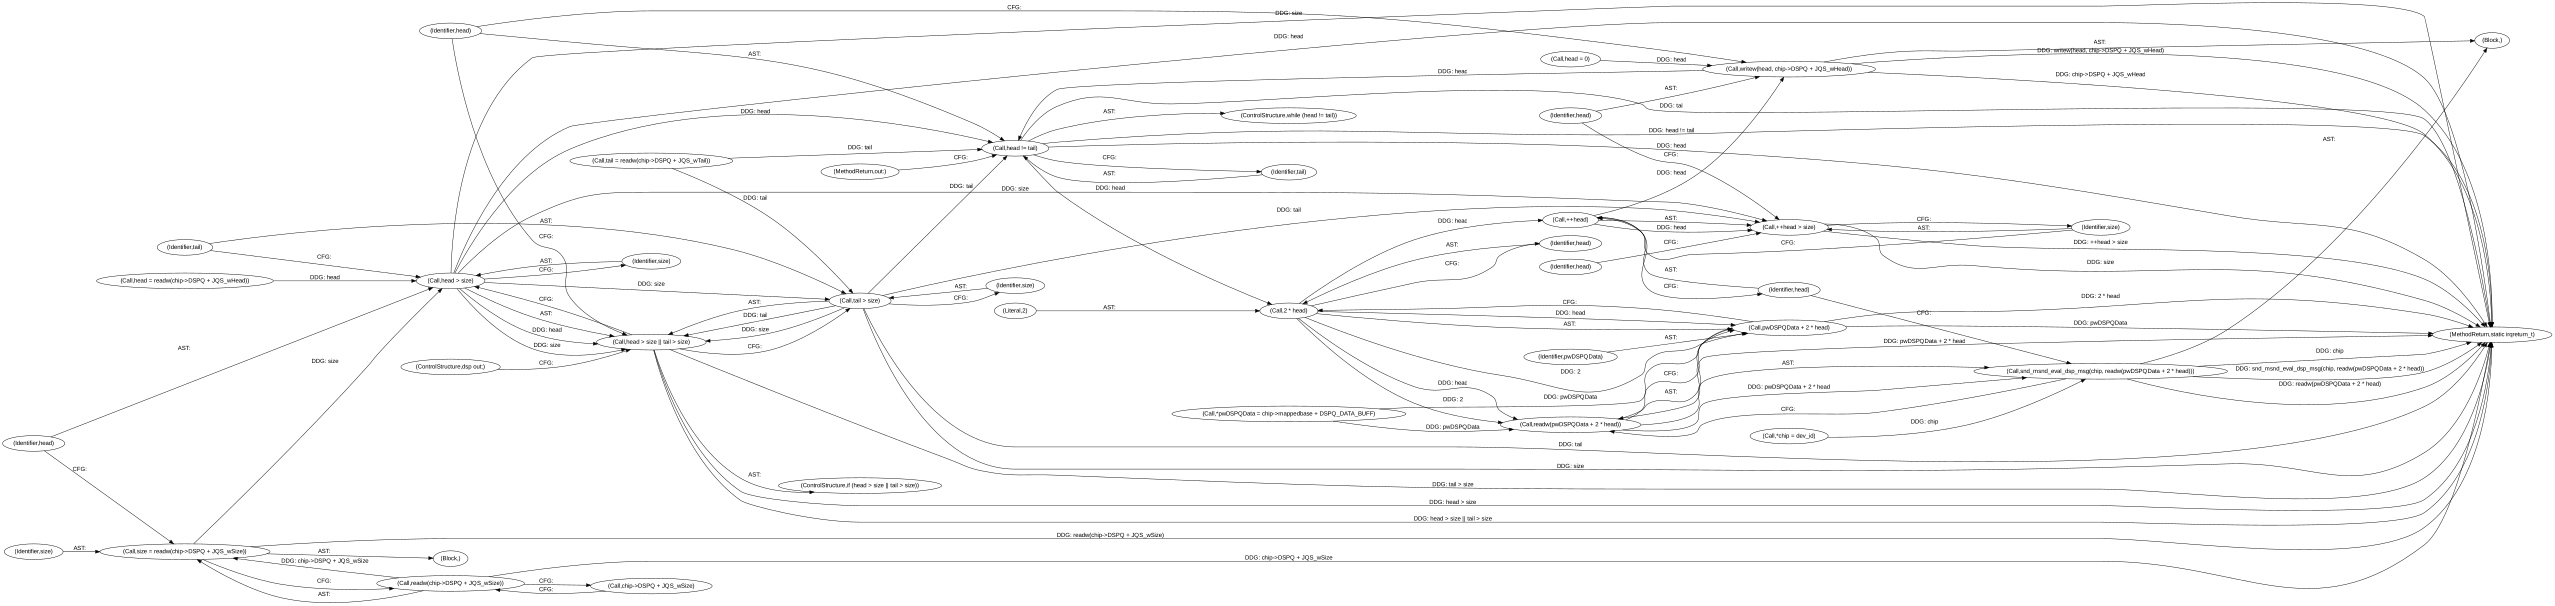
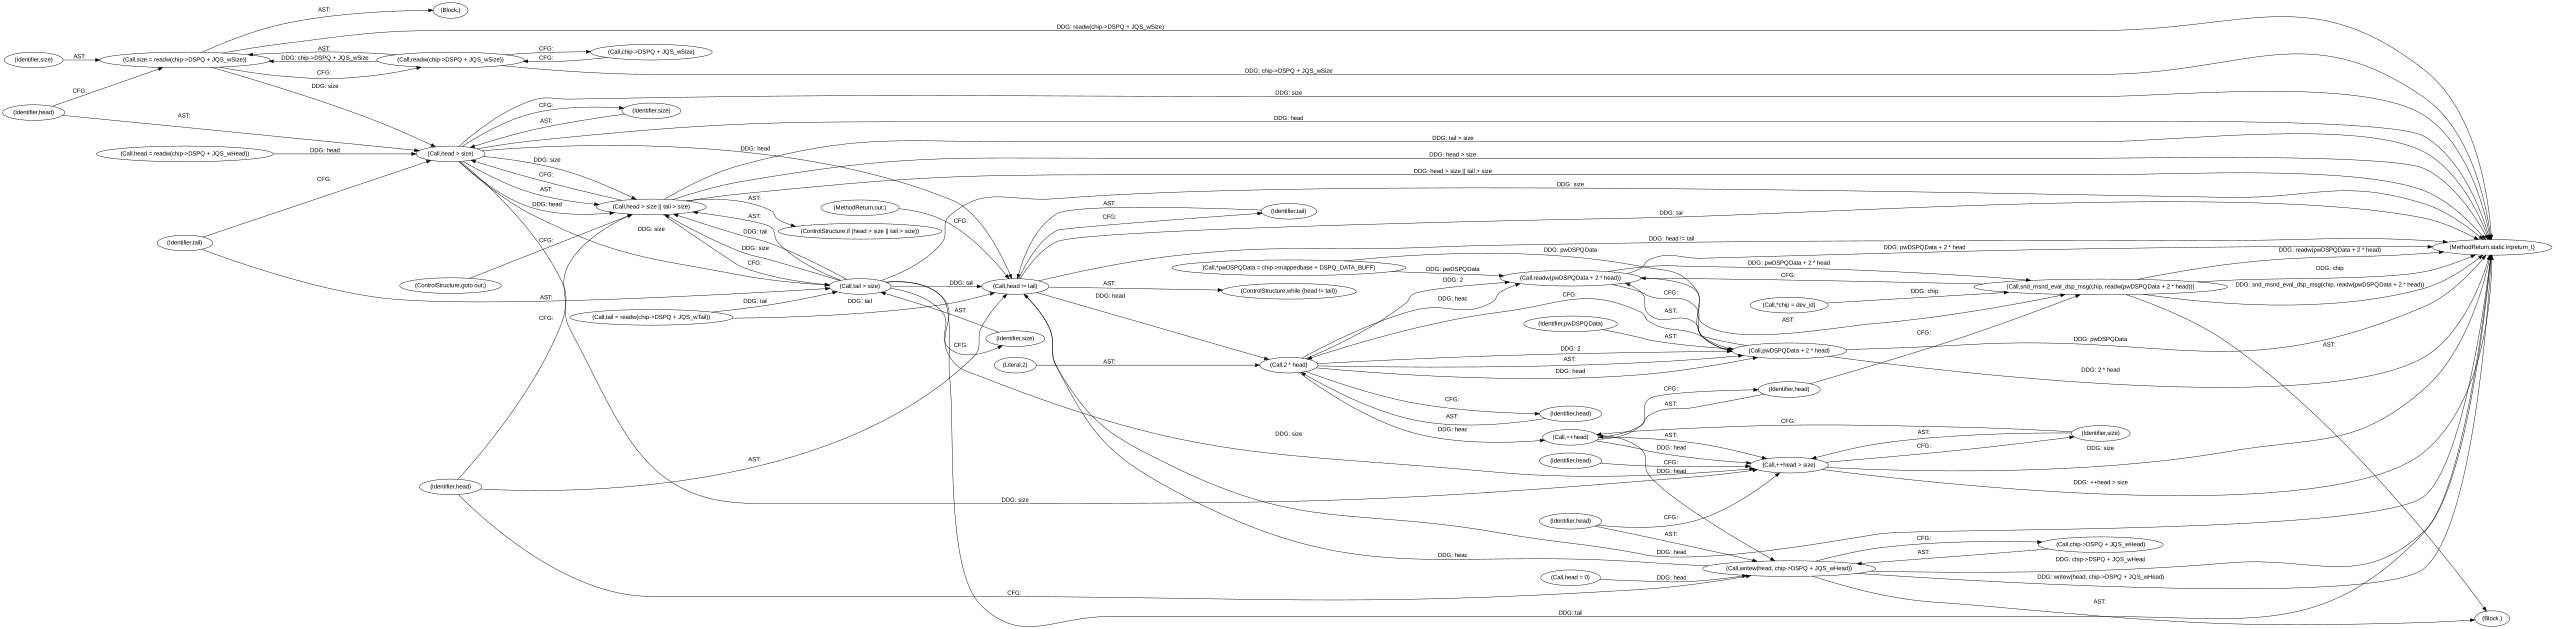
edge "(Call,tail > size)" -> "(Call,++head > size)": label "DDG: tail" -> "DDG: size"
node "(ControlStructure,dsp out;)": label "(ControlStructure,dsp out;)" -> "(ControlStructure,goto out;)"
node "(Call,chip->DSPQ + JQS_wHead)": added
